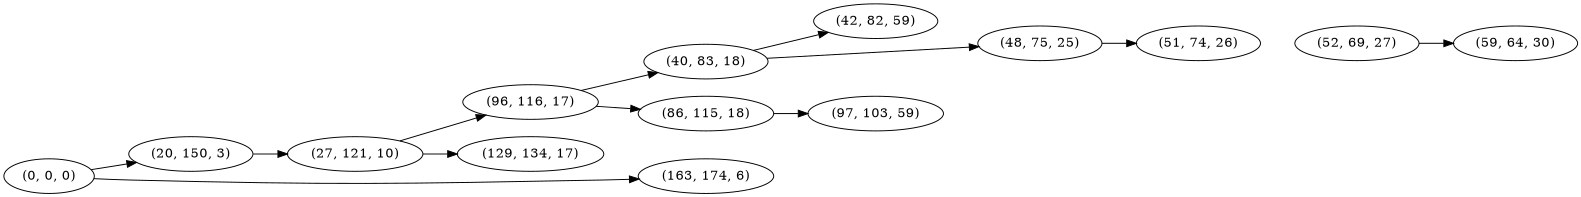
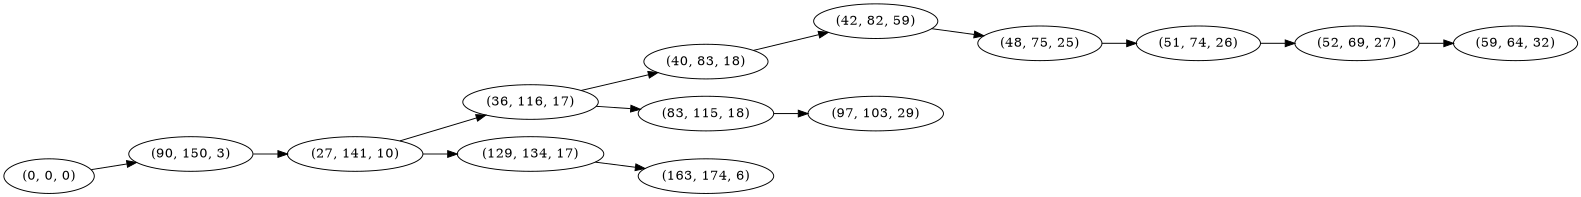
edge "(51, 74, 26)" -> "(52, 69, 27)": added
node "(59, 64, 30)": label "(59, 64, 30)" -> "(59, 64, 32)"
edge "(40, 83, 18)" -> "(48, 75, 25)": now "(42, 82, 59)" -> "(48, 75, 25)"
node "(96, 116, 17)": label "(96, 116, 17)" -> "(36, 116, 17)"
node "(86, 115, 18)": label "(86, 115, 18)" -> "(83, 115, 18)"
node "(97, 103, 59)": label "(97, 103, 59)" -> "(97, 103, 29)"
node "(20, 150, 3)": label "(20, 150, 3)" -> "(90, 150, 3)"
node "(27, 121, 10)": label "(27, 121, 10)" -> "(27, 141, 10)"
edge "(0, 0, 0)" -> "(163, 174, 6)": now "(129, 134, 17)" -> "(163, 174, 6)"
